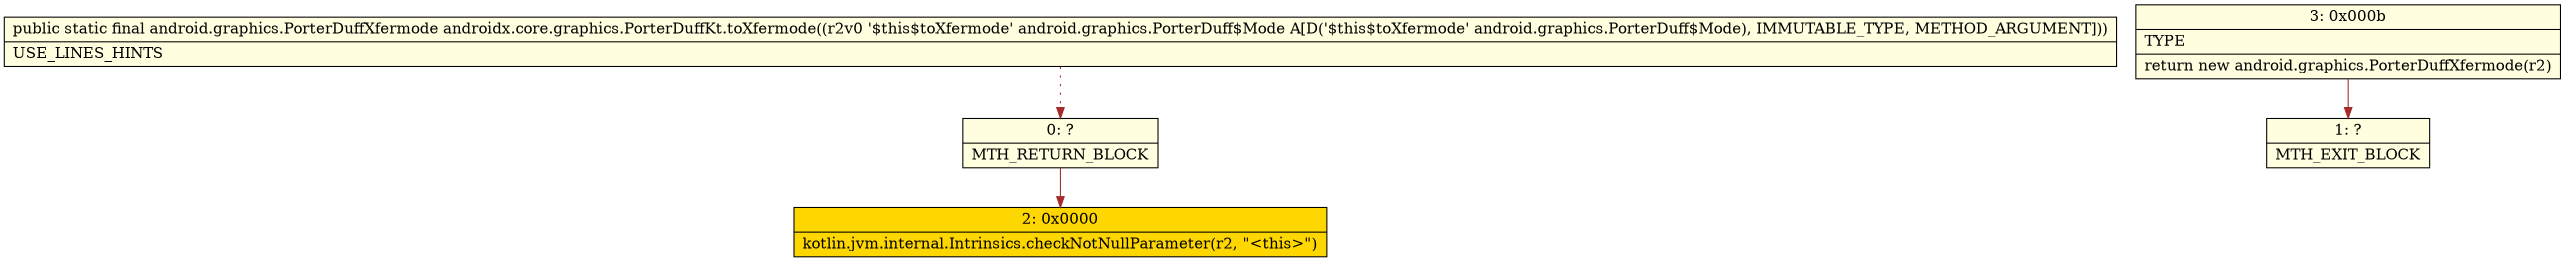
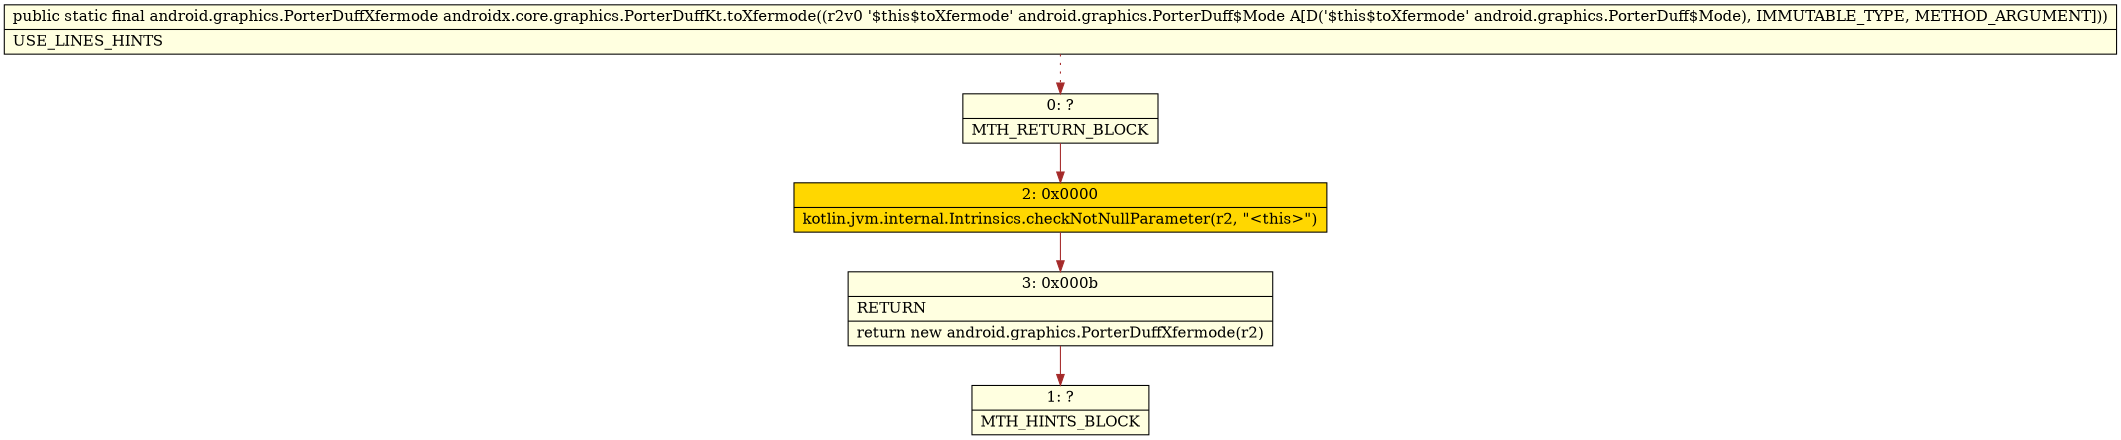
node "3: 0x000b": text "TYPE" -> "RETURN"
node "1: ?": text "MTH_EXIT_BLOCK" -> "MTH_HINTS_BLOCK"
edge "2: 0x0000" -> "3: 0x000b": added
